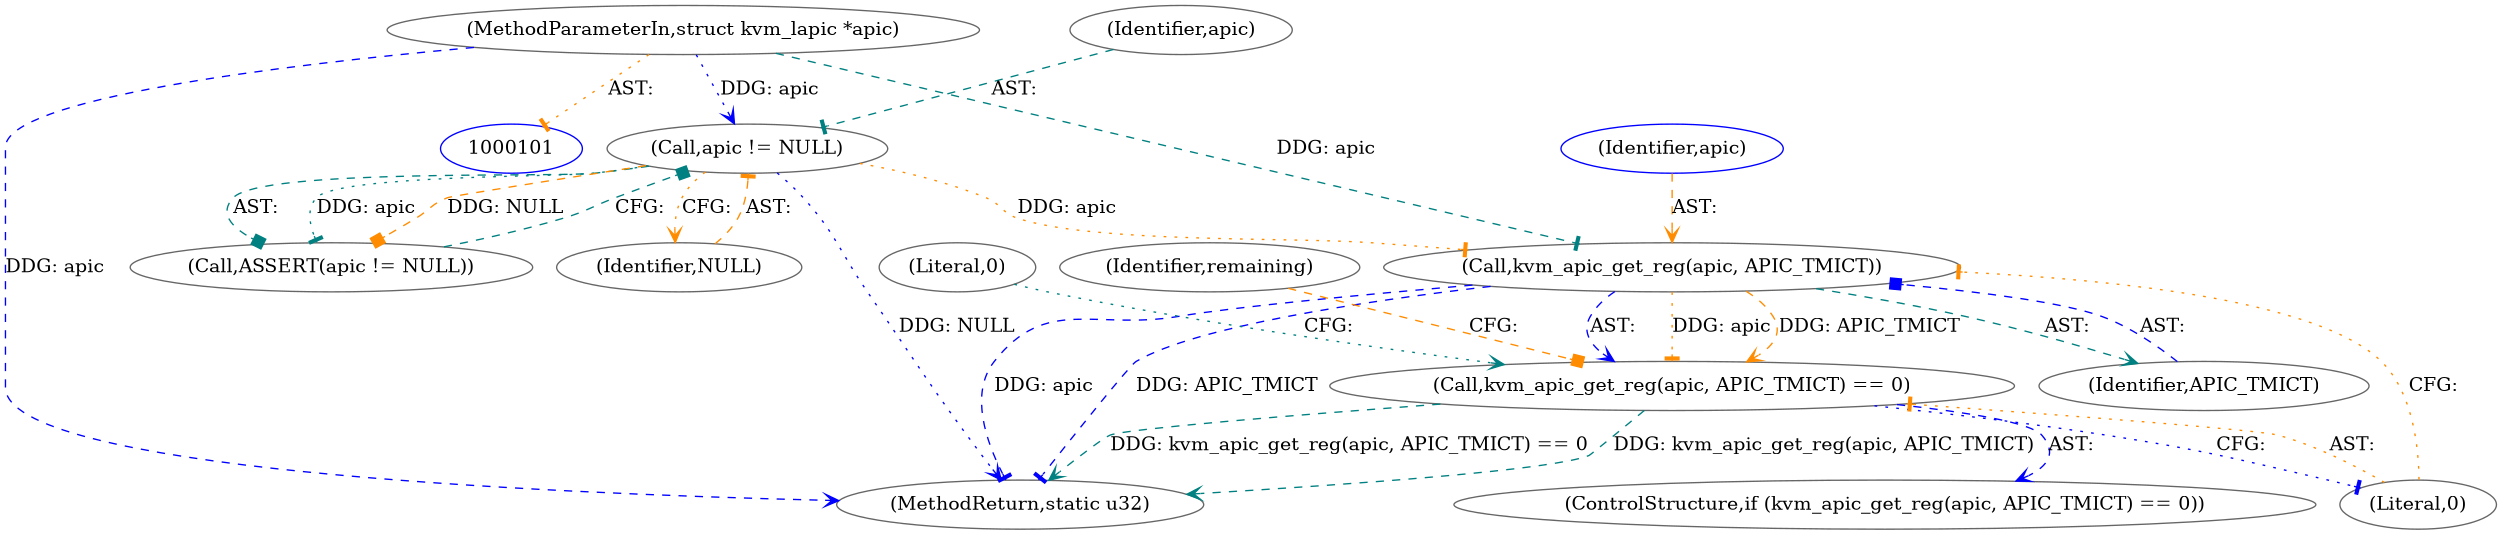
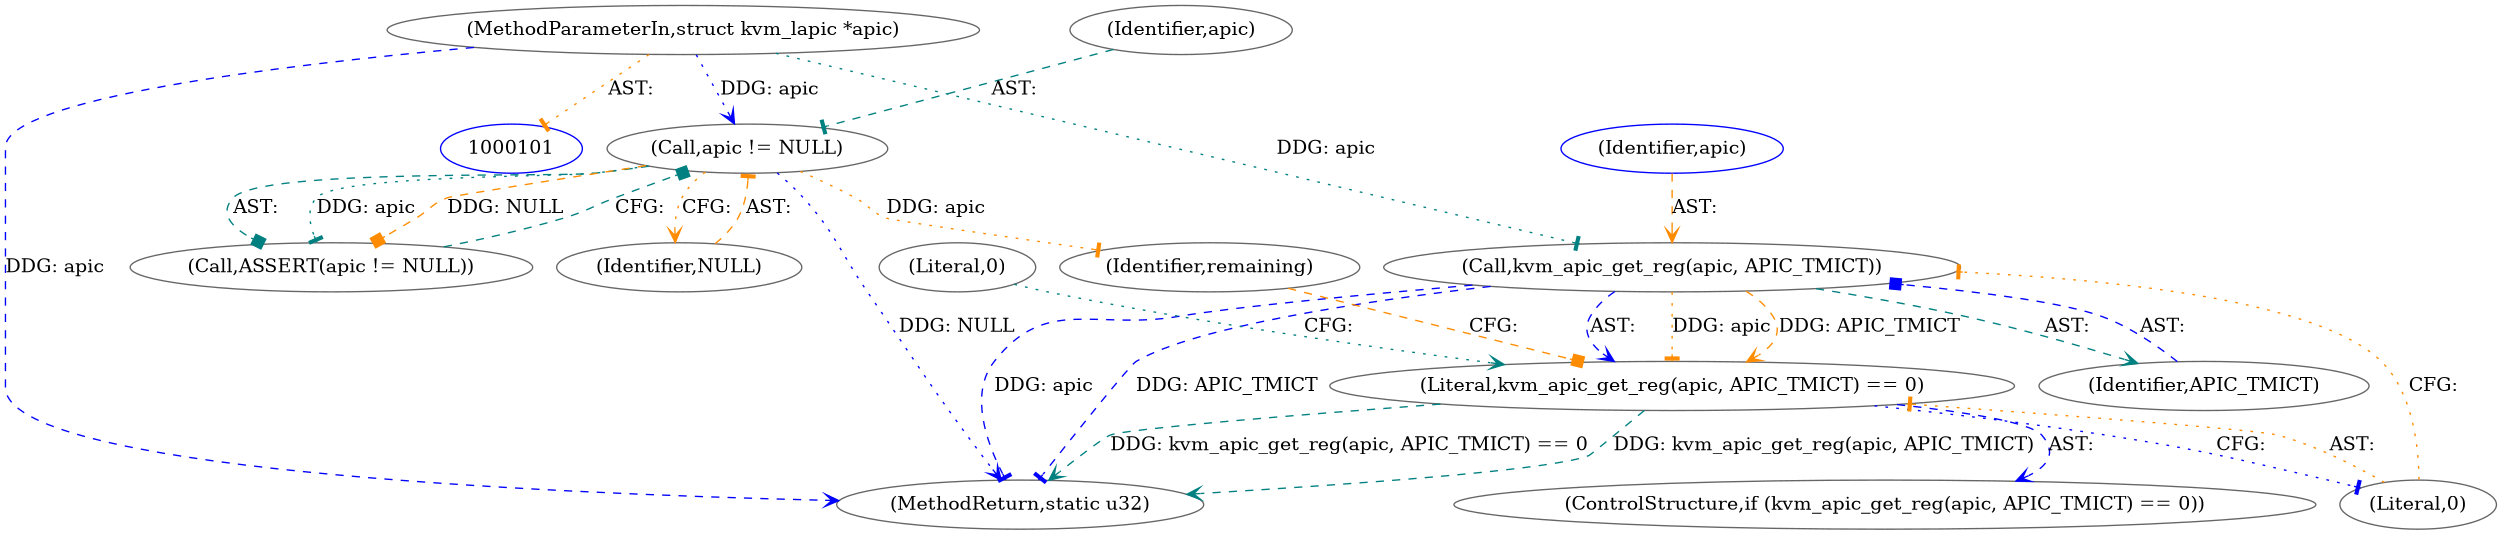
edge "(MethodParameterIn,struct kvm_lapic *apic)" -> "(Call,kvm_apic_get_reg(apic, APIC_TMICT))": style dashed -> dotted
edge "(Call,apic != NULL)" -> "(Call,kvm_apic_get_reg(apic, APIC_TMICT))": now "(Call,apic != NULL)" -> "(Identifier,remaining)"
node "(Call,kvm_apic_get_reg(apic, APIC_TMICT) == 0)": label "(Call,kvm_apic_get_reg(apic, APIC_TMICT) == 0)" -> "(Literal,kvm_apic_get_reg(apic, APIC_TMICT) == 0)"
